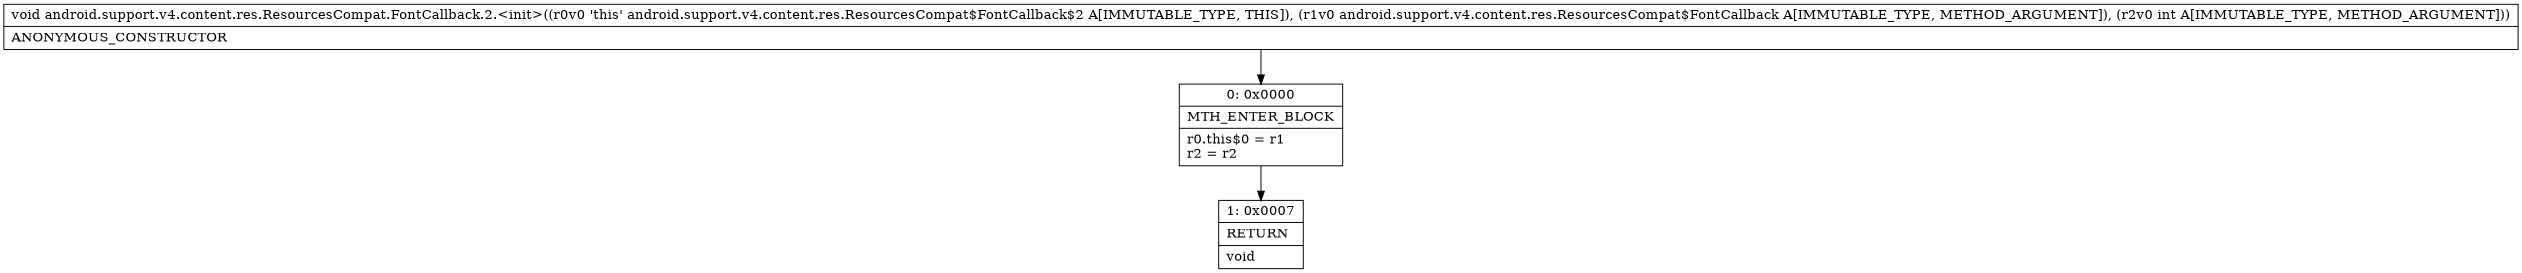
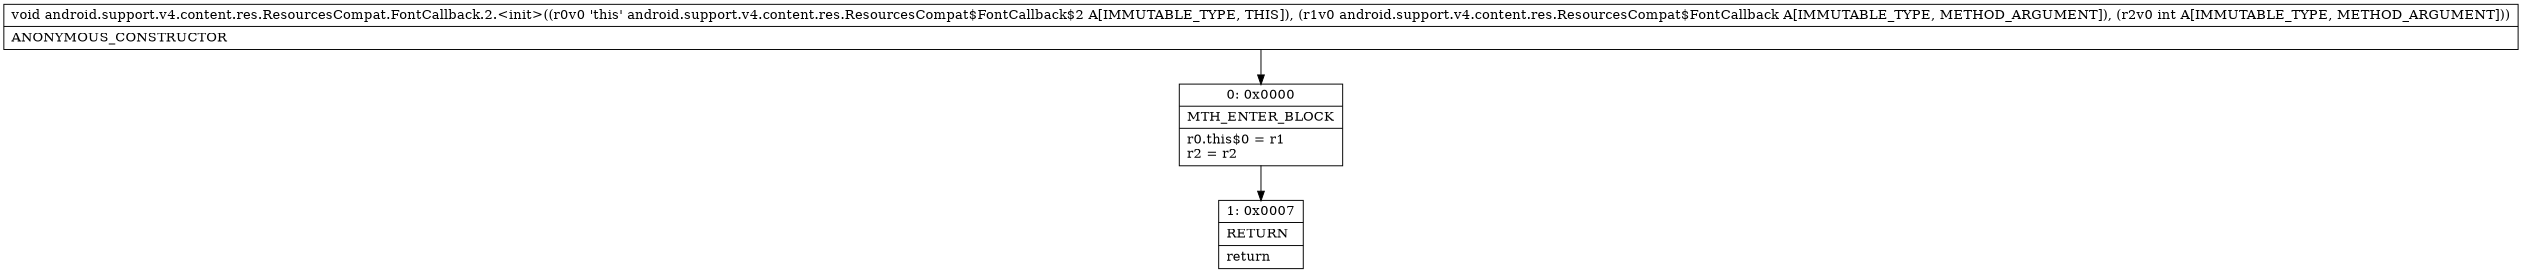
node "1: 0x0007": text "void" -> "return"
